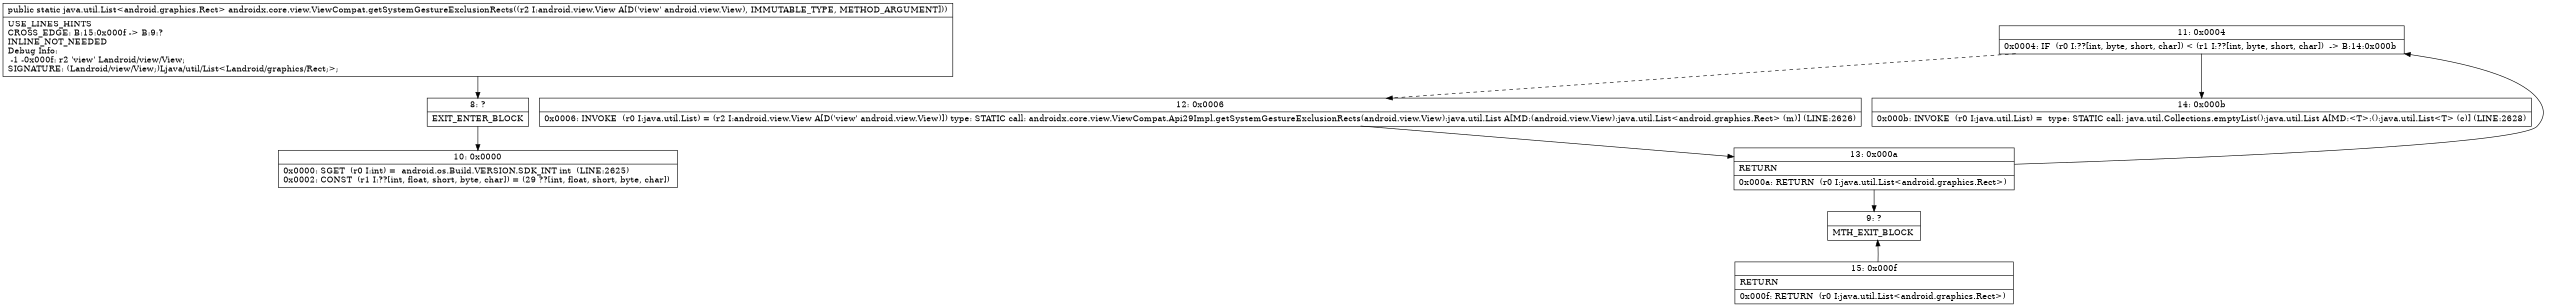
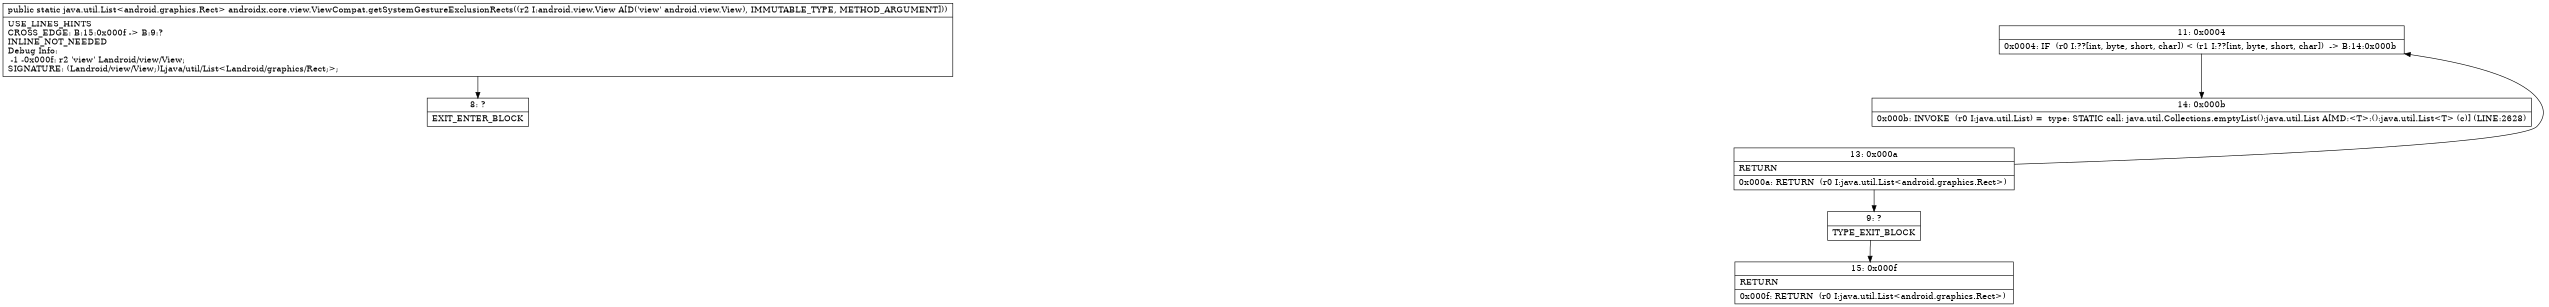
node "12: 0x0006": removed
node "10: 0x0000": removed
node "9: ?": text "MTH_EXIT_BLOCK" -> "TYPE_EXIT_BLOCK"
edge "15: 0x000f" -> "9: ?": reversed
